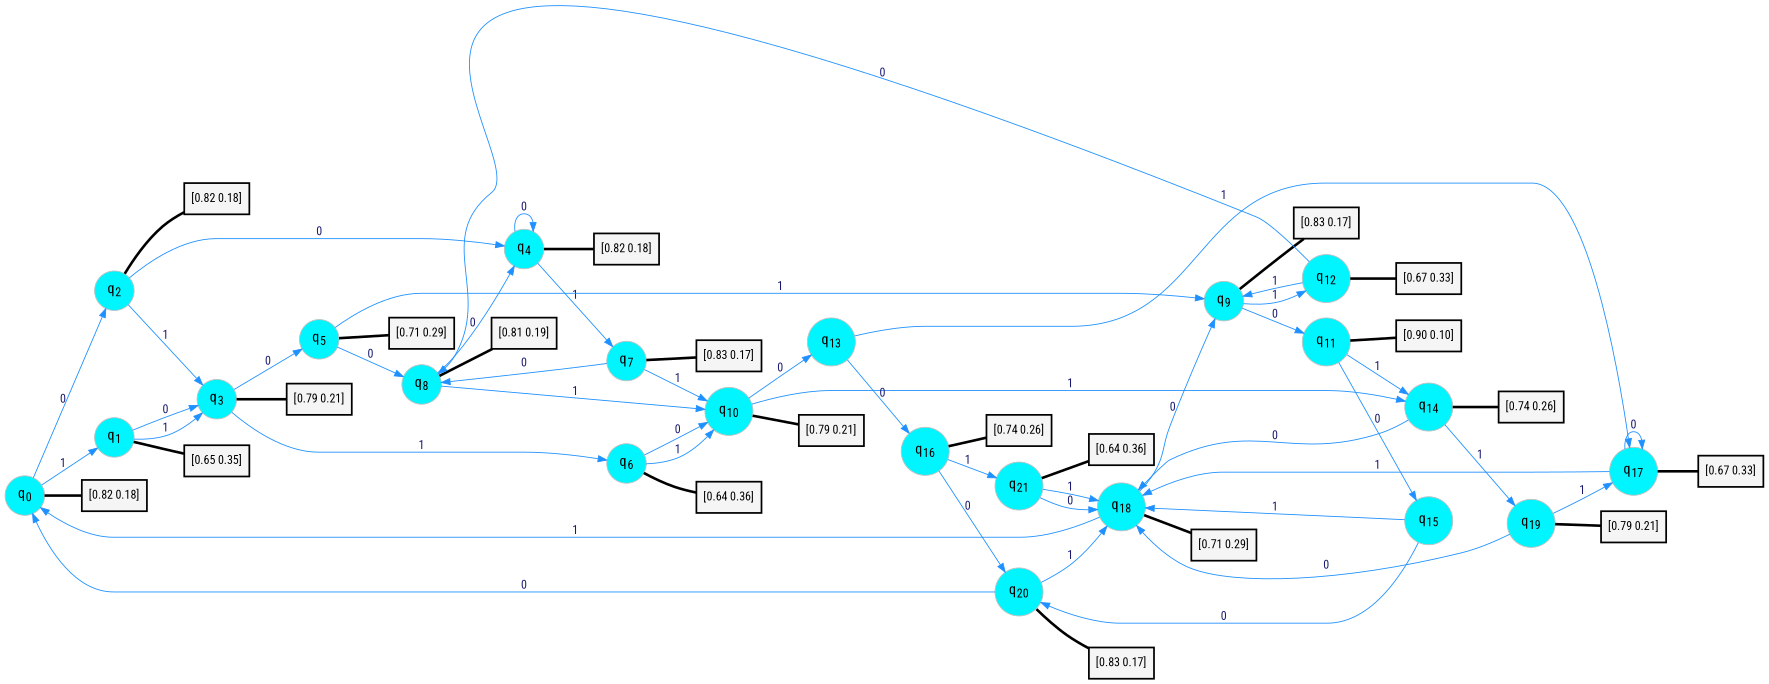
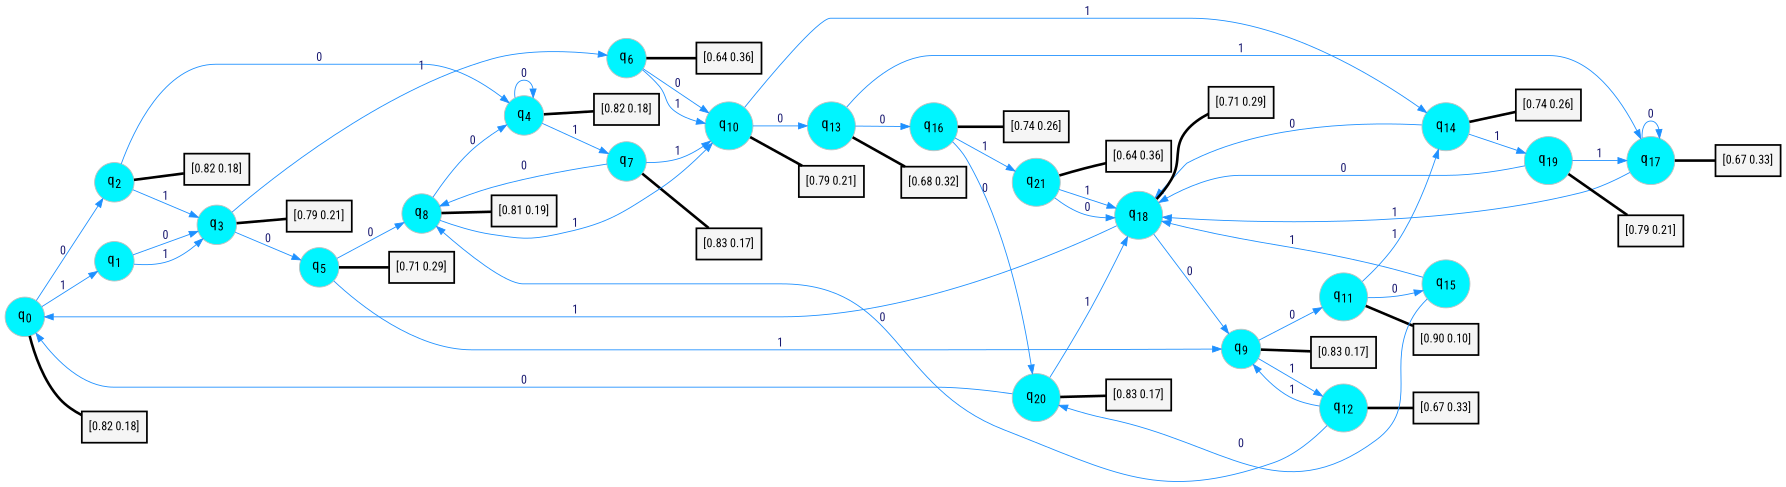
node "[0.68 0.32]": added
node "[0.65 0.35]": removed
